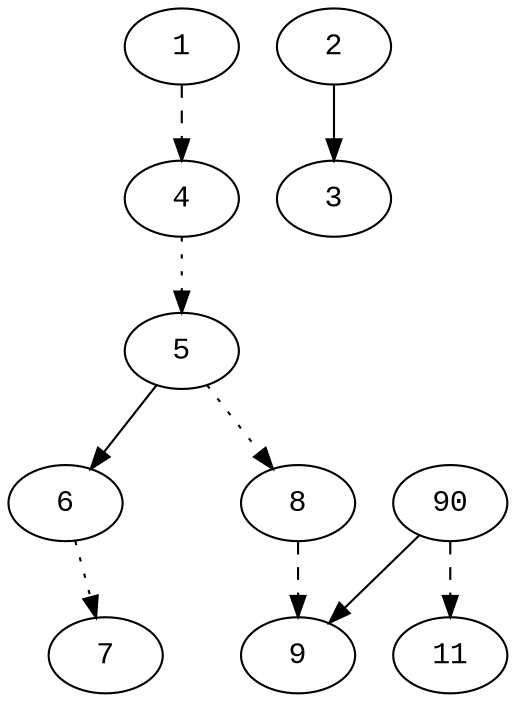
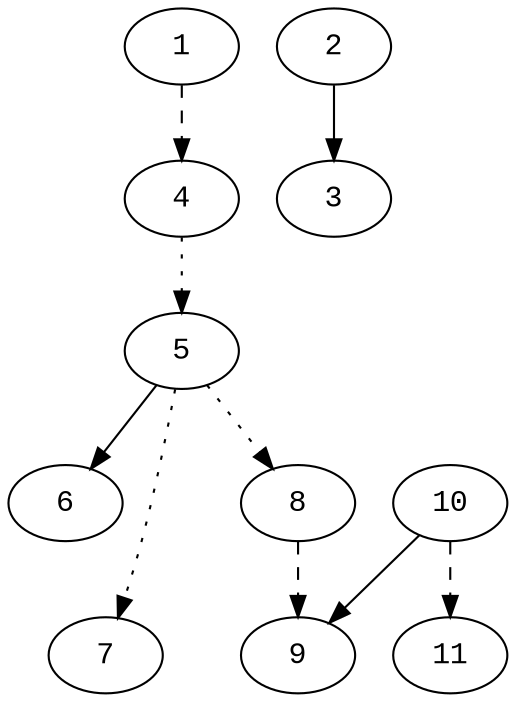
node "90": label "90" -> "10"
edge "6" -> "7": now "5" -> "7"
